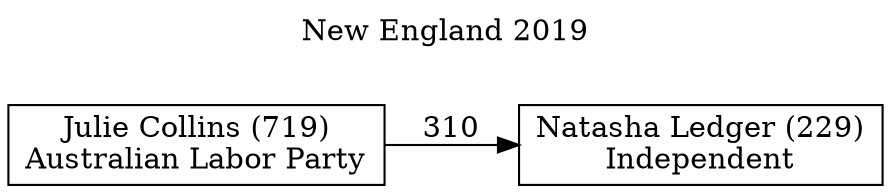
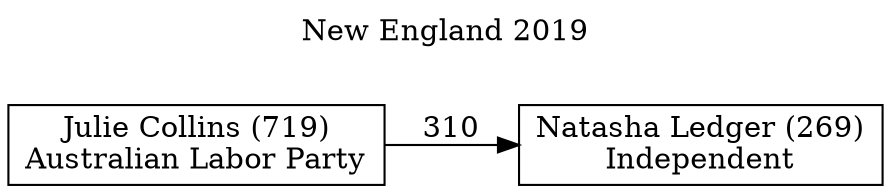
node "Natasha Ledger (229) Independent": label "Natasha Ledger (229) Independent" -> "Natasha Ledger (269) Independent"
